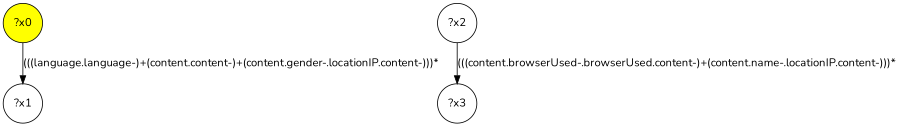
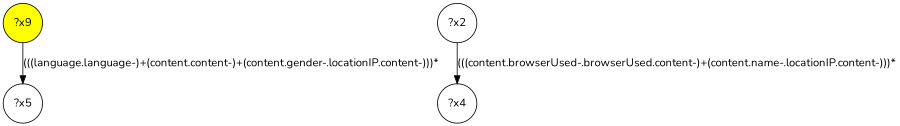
node "?x0": label "?x0" -> "?x9"
node "?x1": label "?x1" -> "?x5"
node "?x3": label "?x3" -> "?x4"
